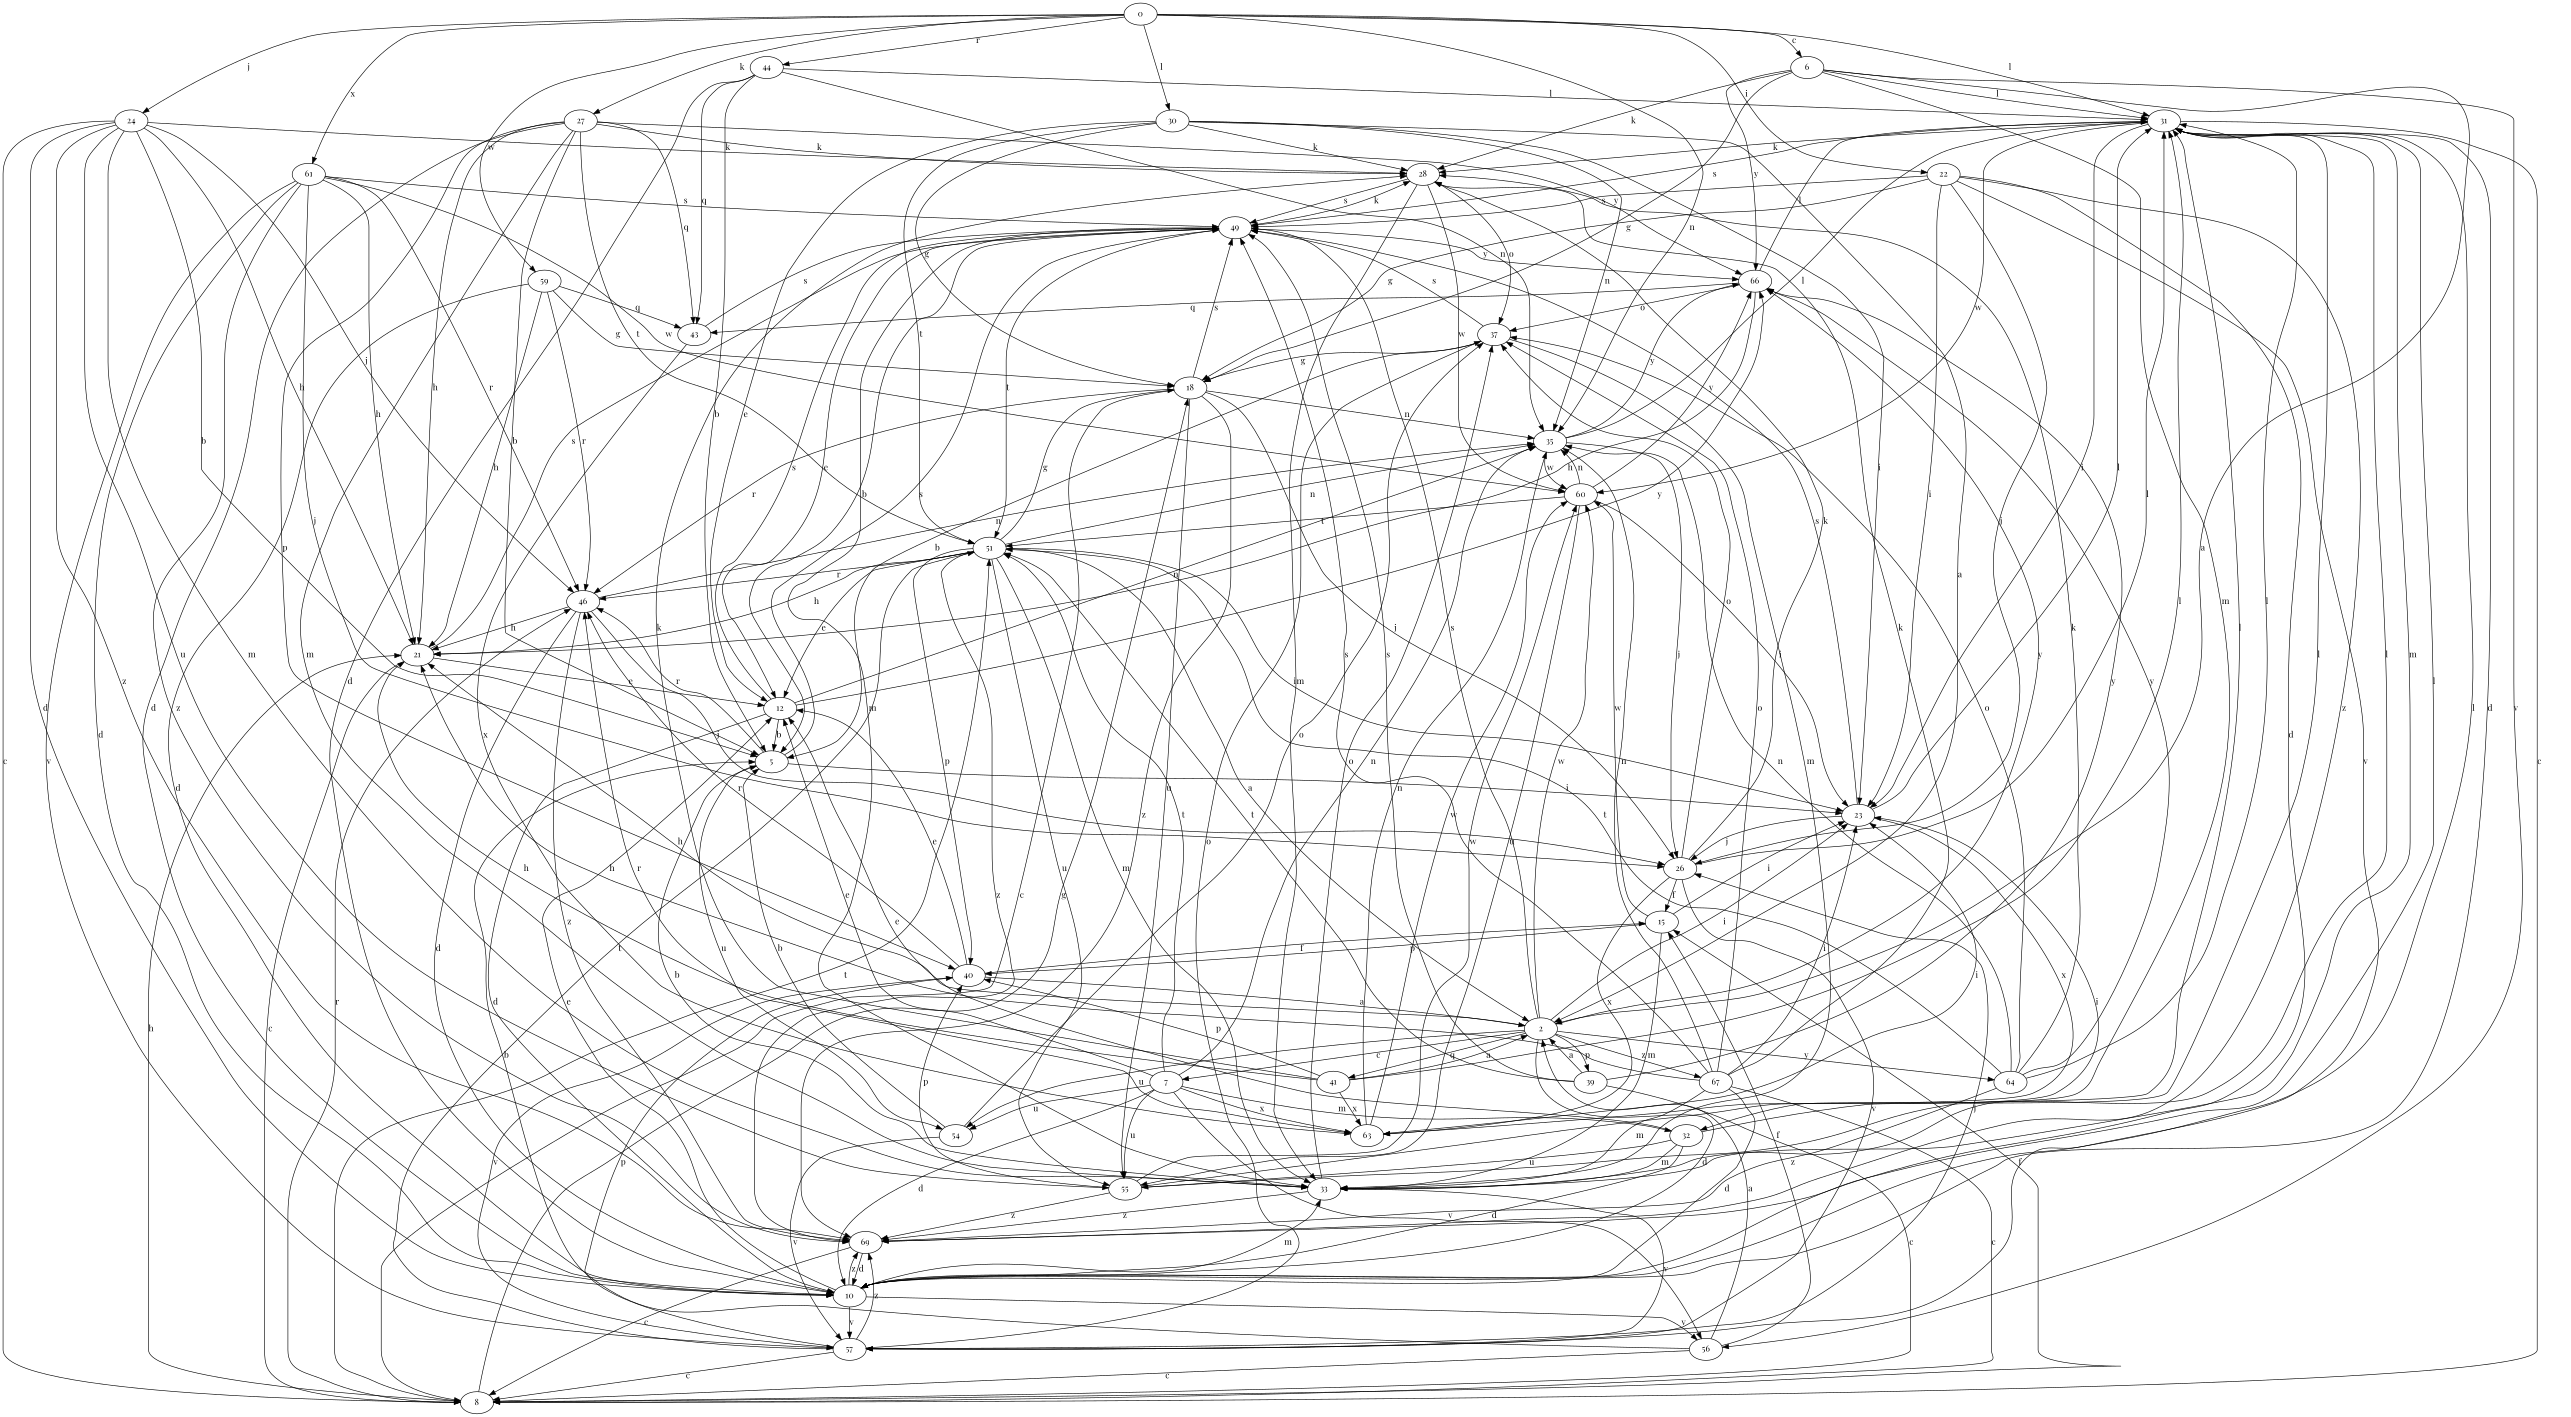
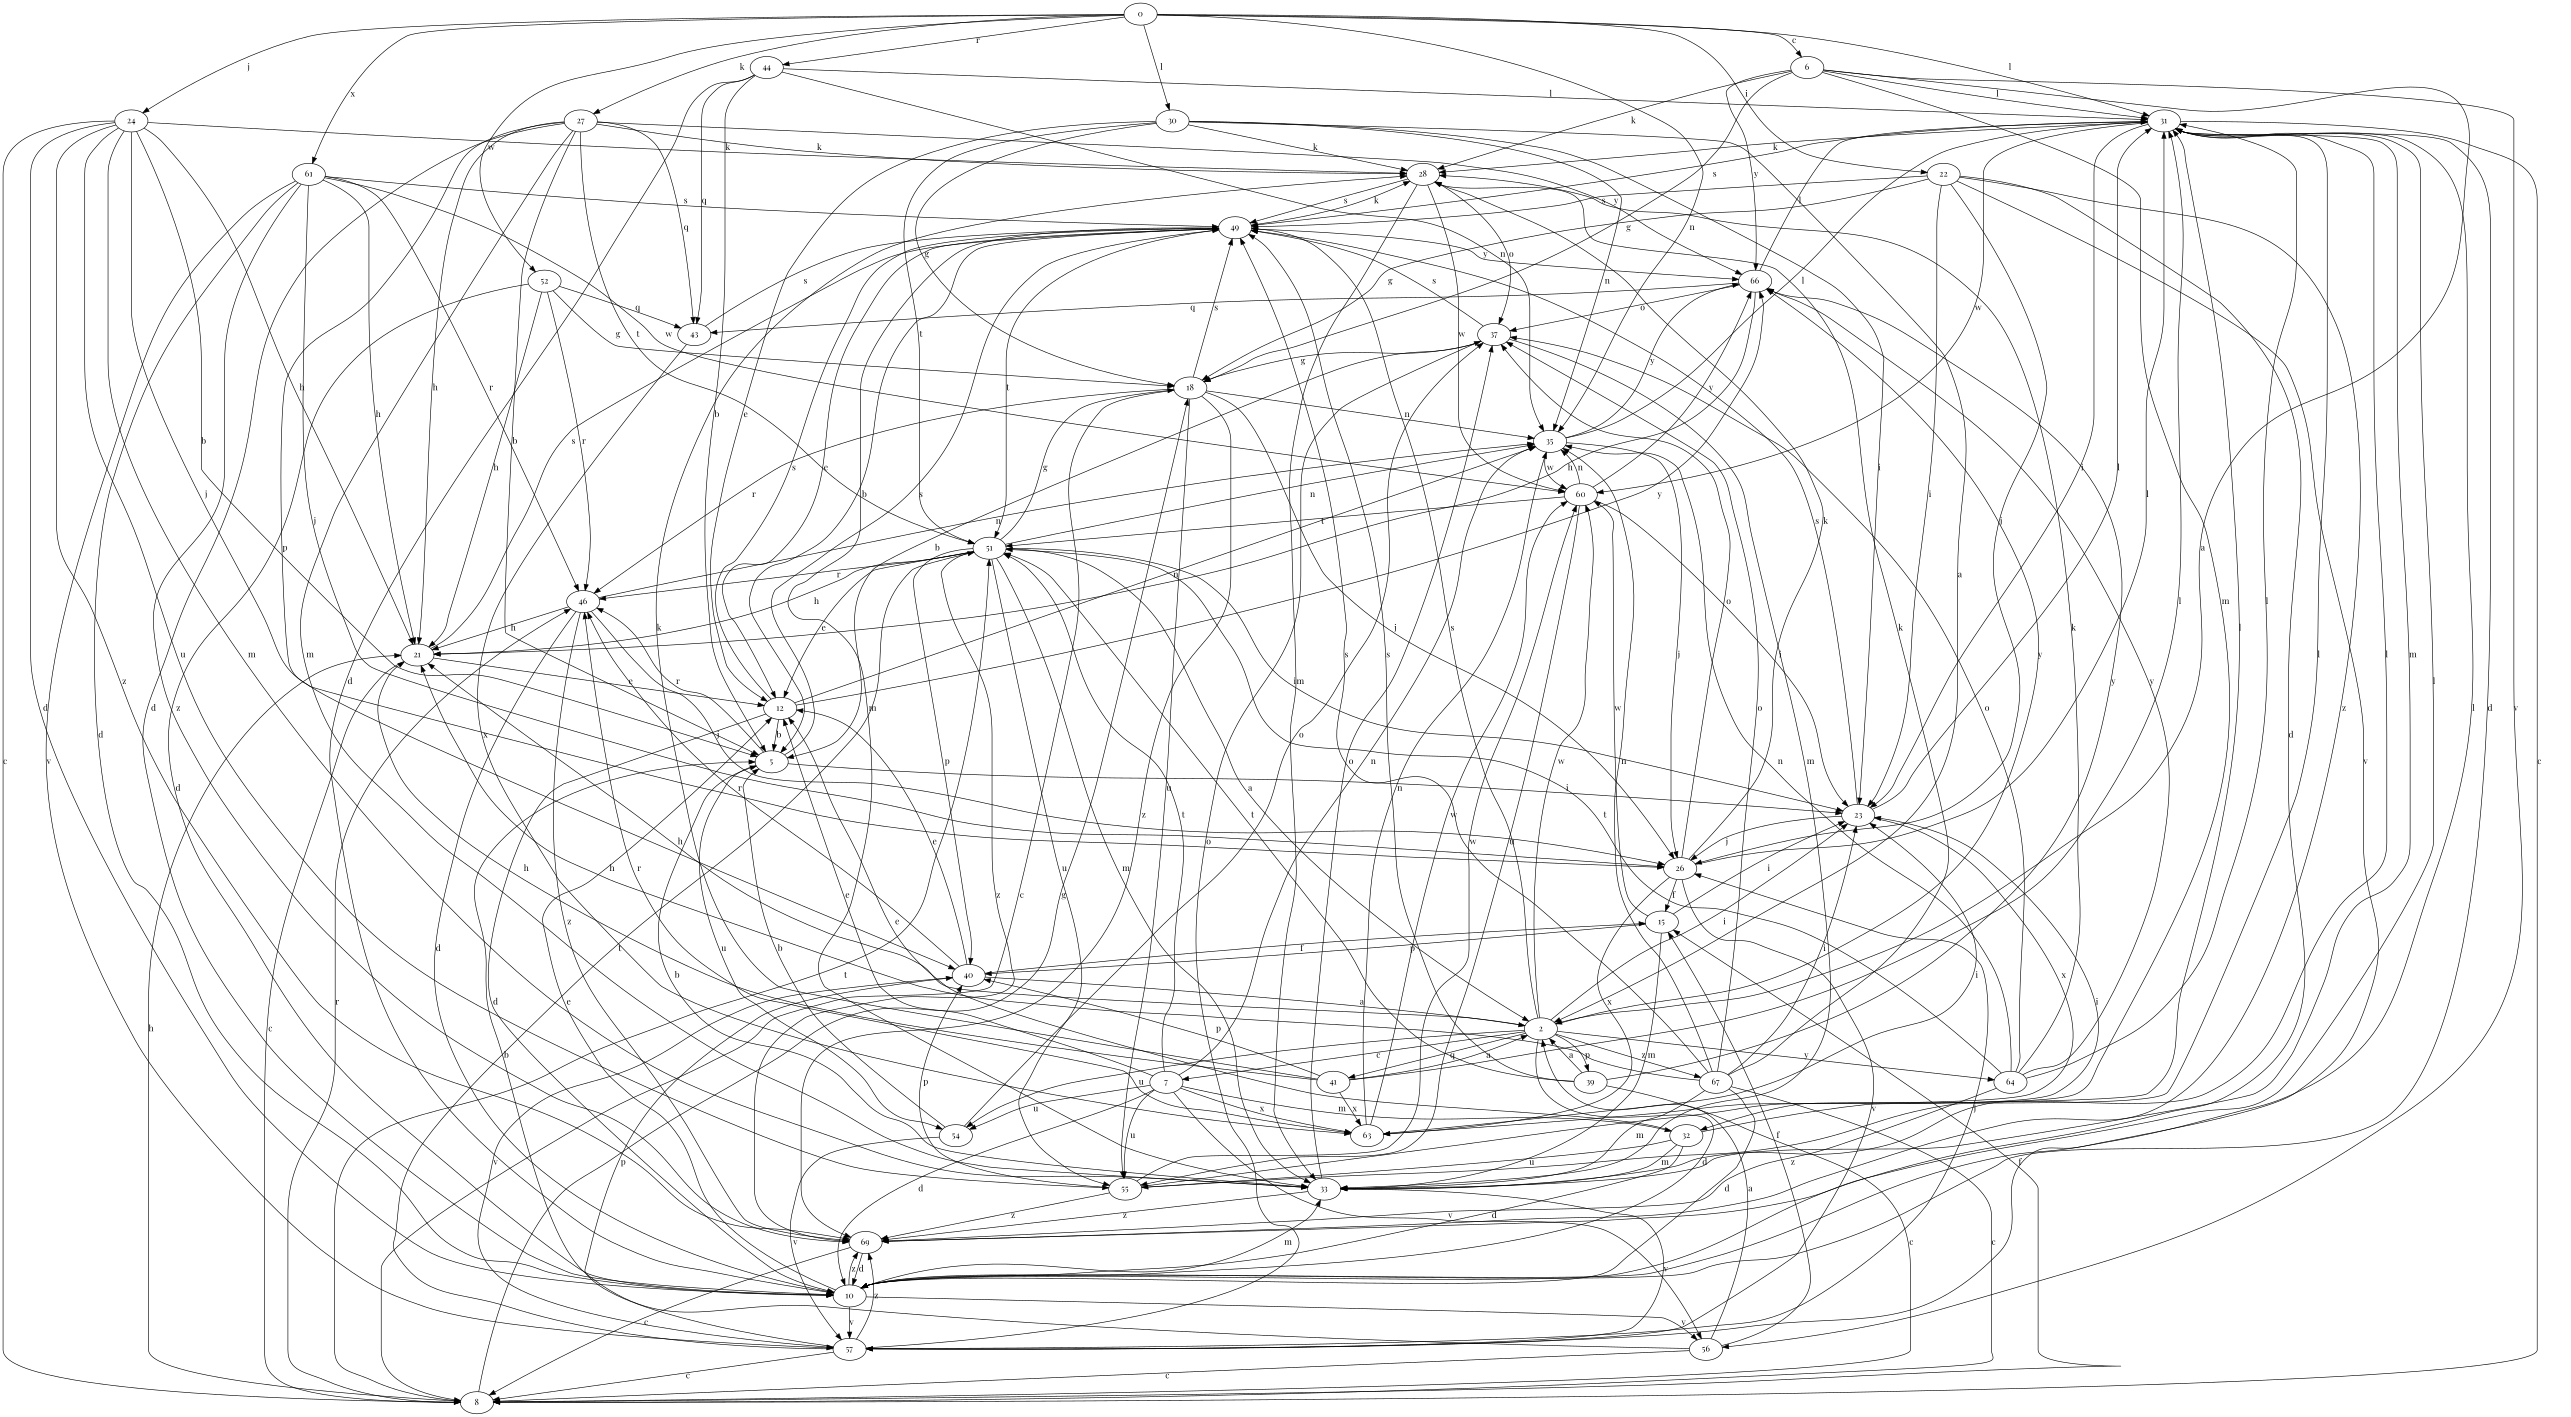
node "59": label "59" -> "52"
edge "24" -> "46": now "24" -> "26"
